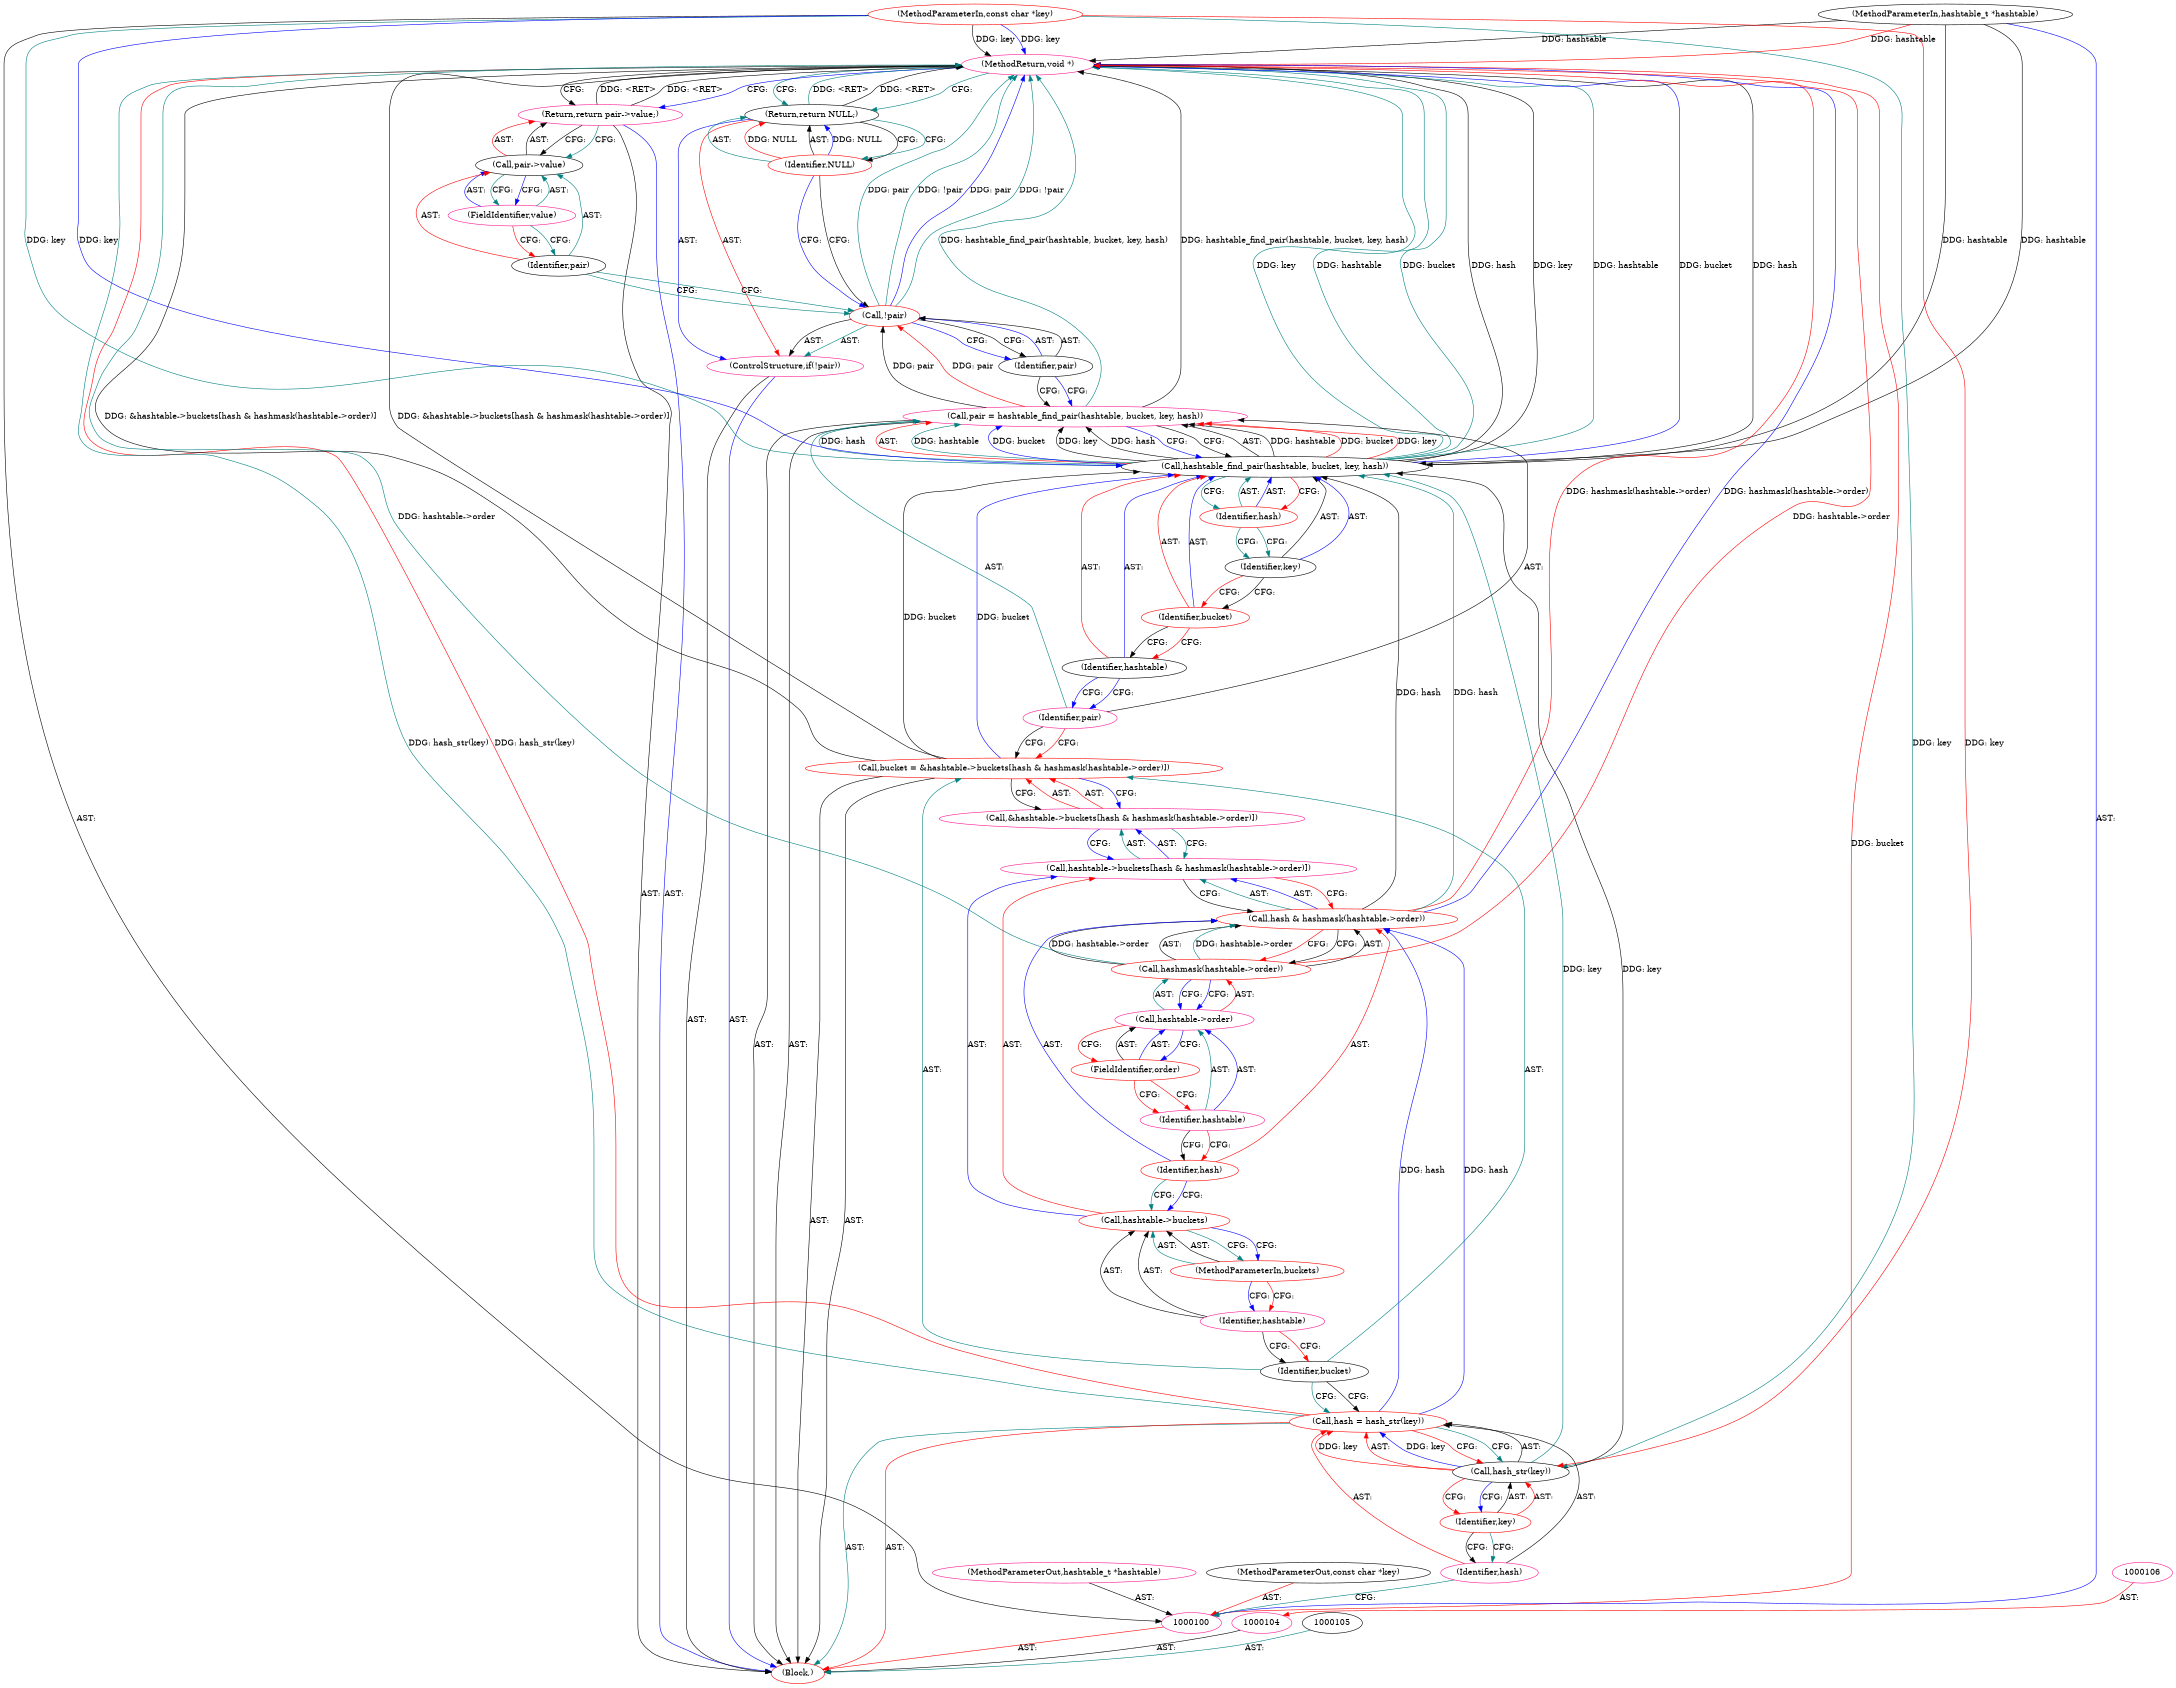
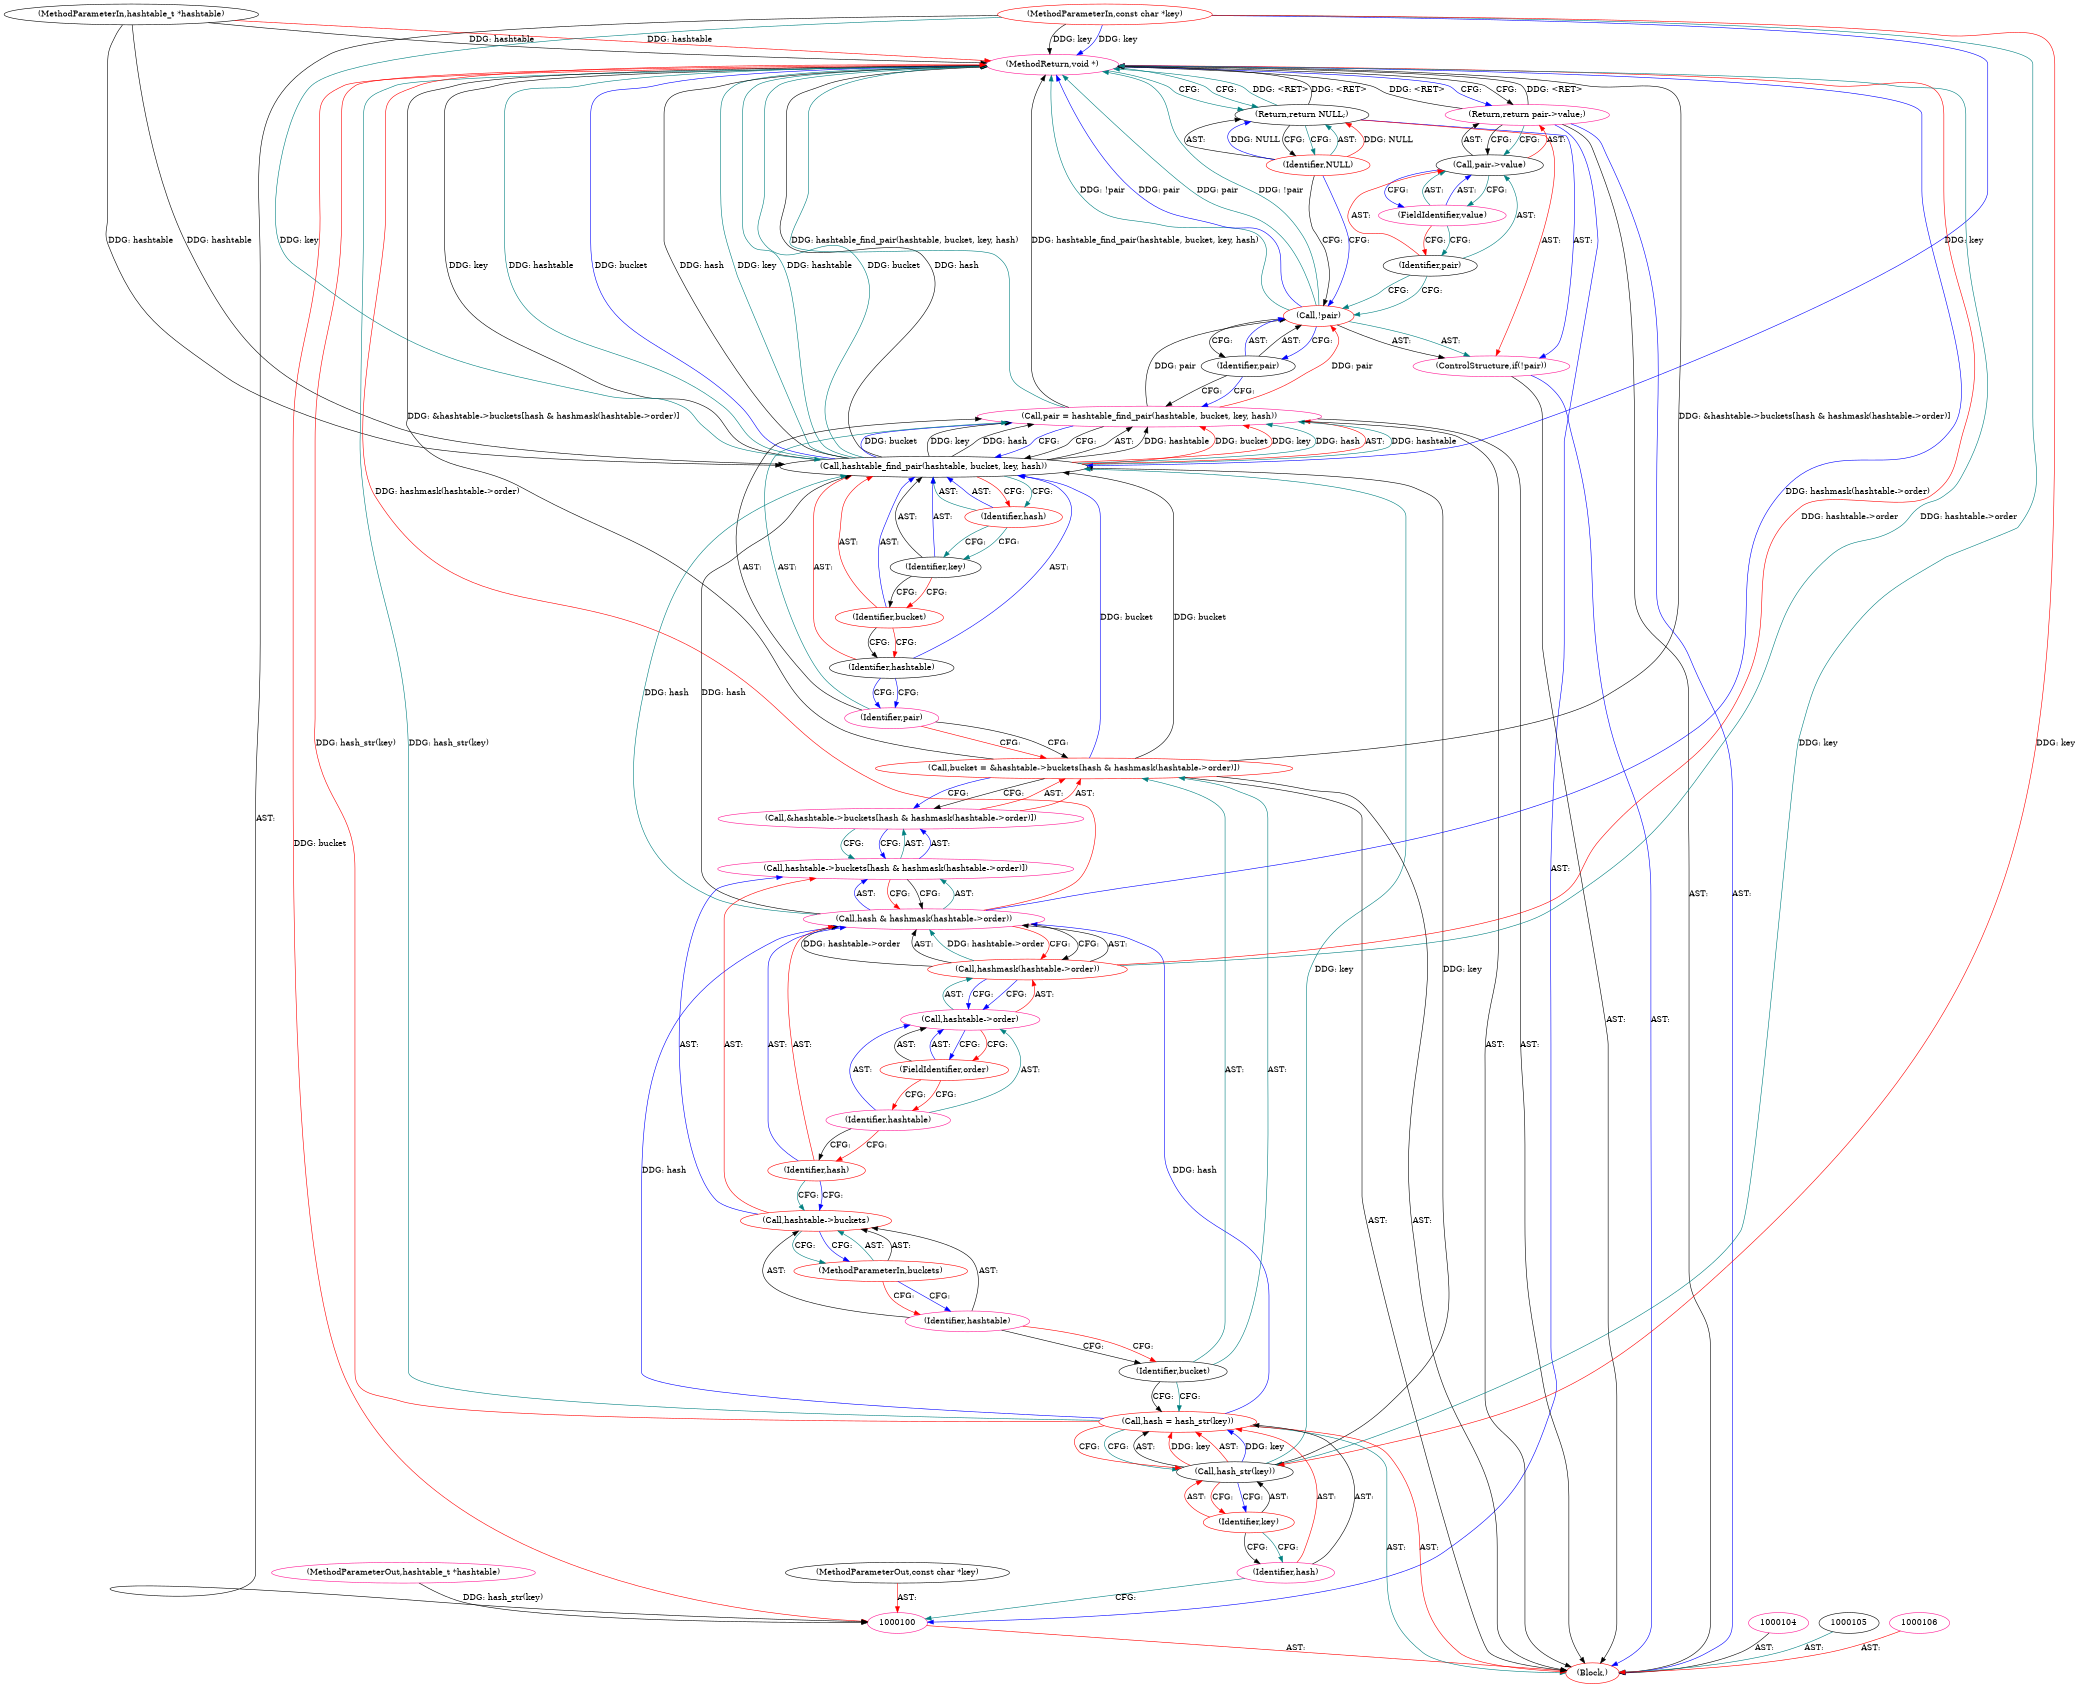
node "(Call,hash & hashmask(hashtable->order))": color red -> deeppink
edge "(MethodParameterIn,hashtable_t *hashtable)" -> "1000100": now "(Return,return pair->value;)" -> "1000100"
edge "(MethodParameterOut,hashtable_t *hashtable)" -> "1000100": label "AST: " -> "DDG: hash_str(key)"
edge "1000106" -> "1000104": now "1000106" -> "(Block,)"
